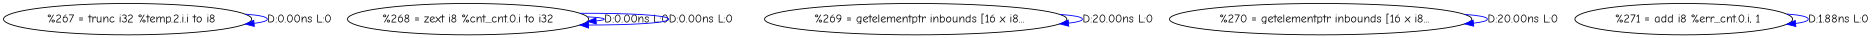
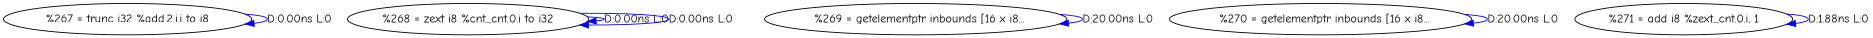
node "%267 = trunc i32 %temp.2.i.i to i8": label "%267 = trunc i32 %temp.2.i.i to i8" -> "%267 = trunc i32 %add.2.i.i to i8"
node "%271 = add i8 %err_cnt.0.i, 1": label "%271 = add i8 %err_cnt.0.i, 1" -> "%271 = add i8 %zext_cnt.0.i, 1"
